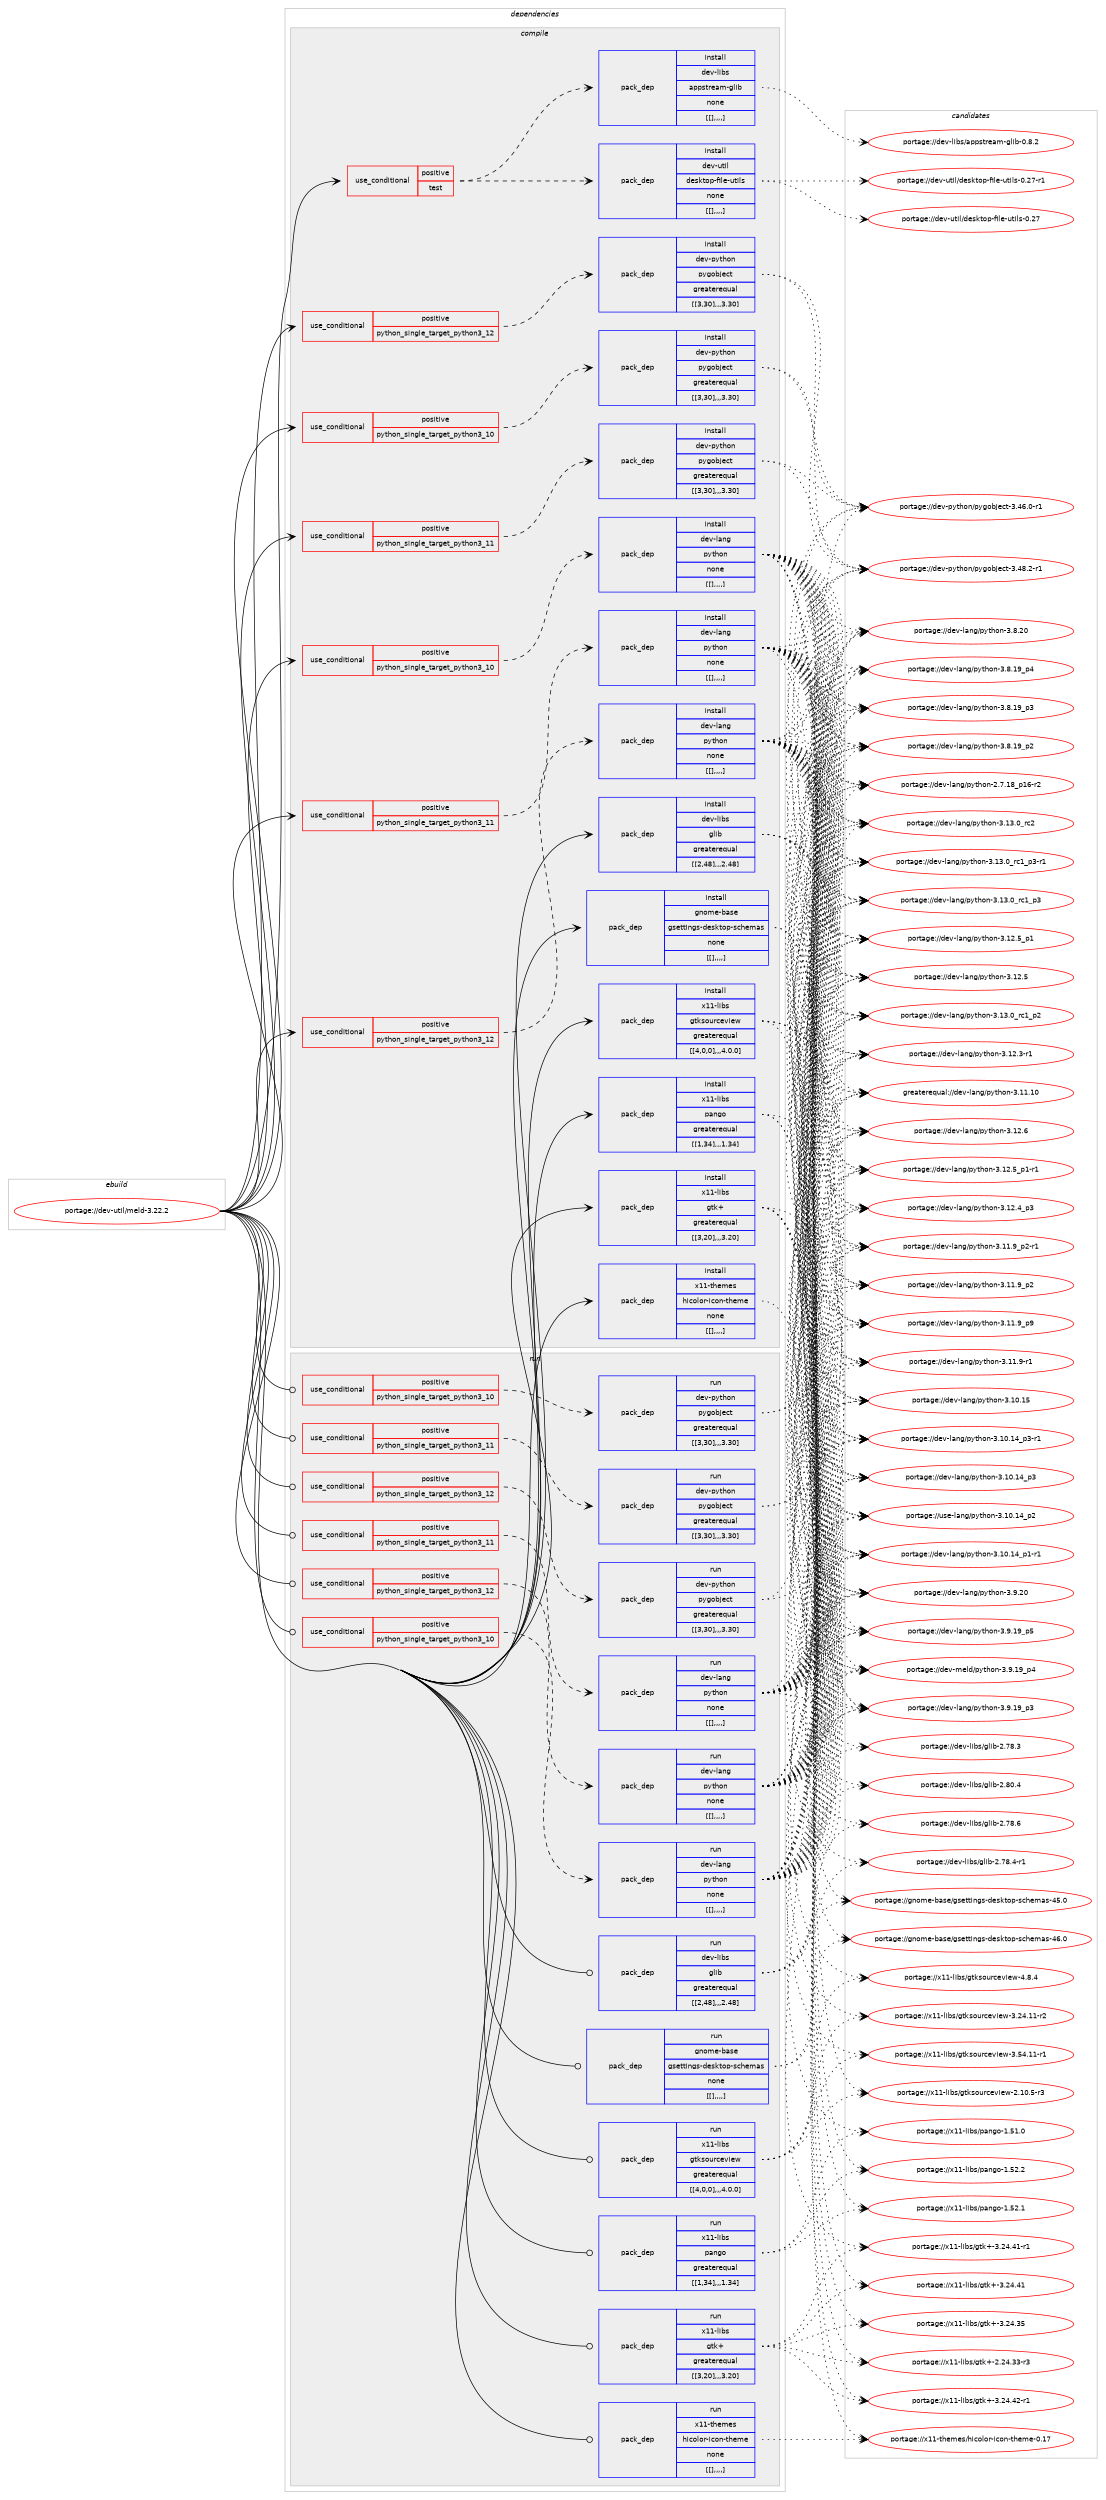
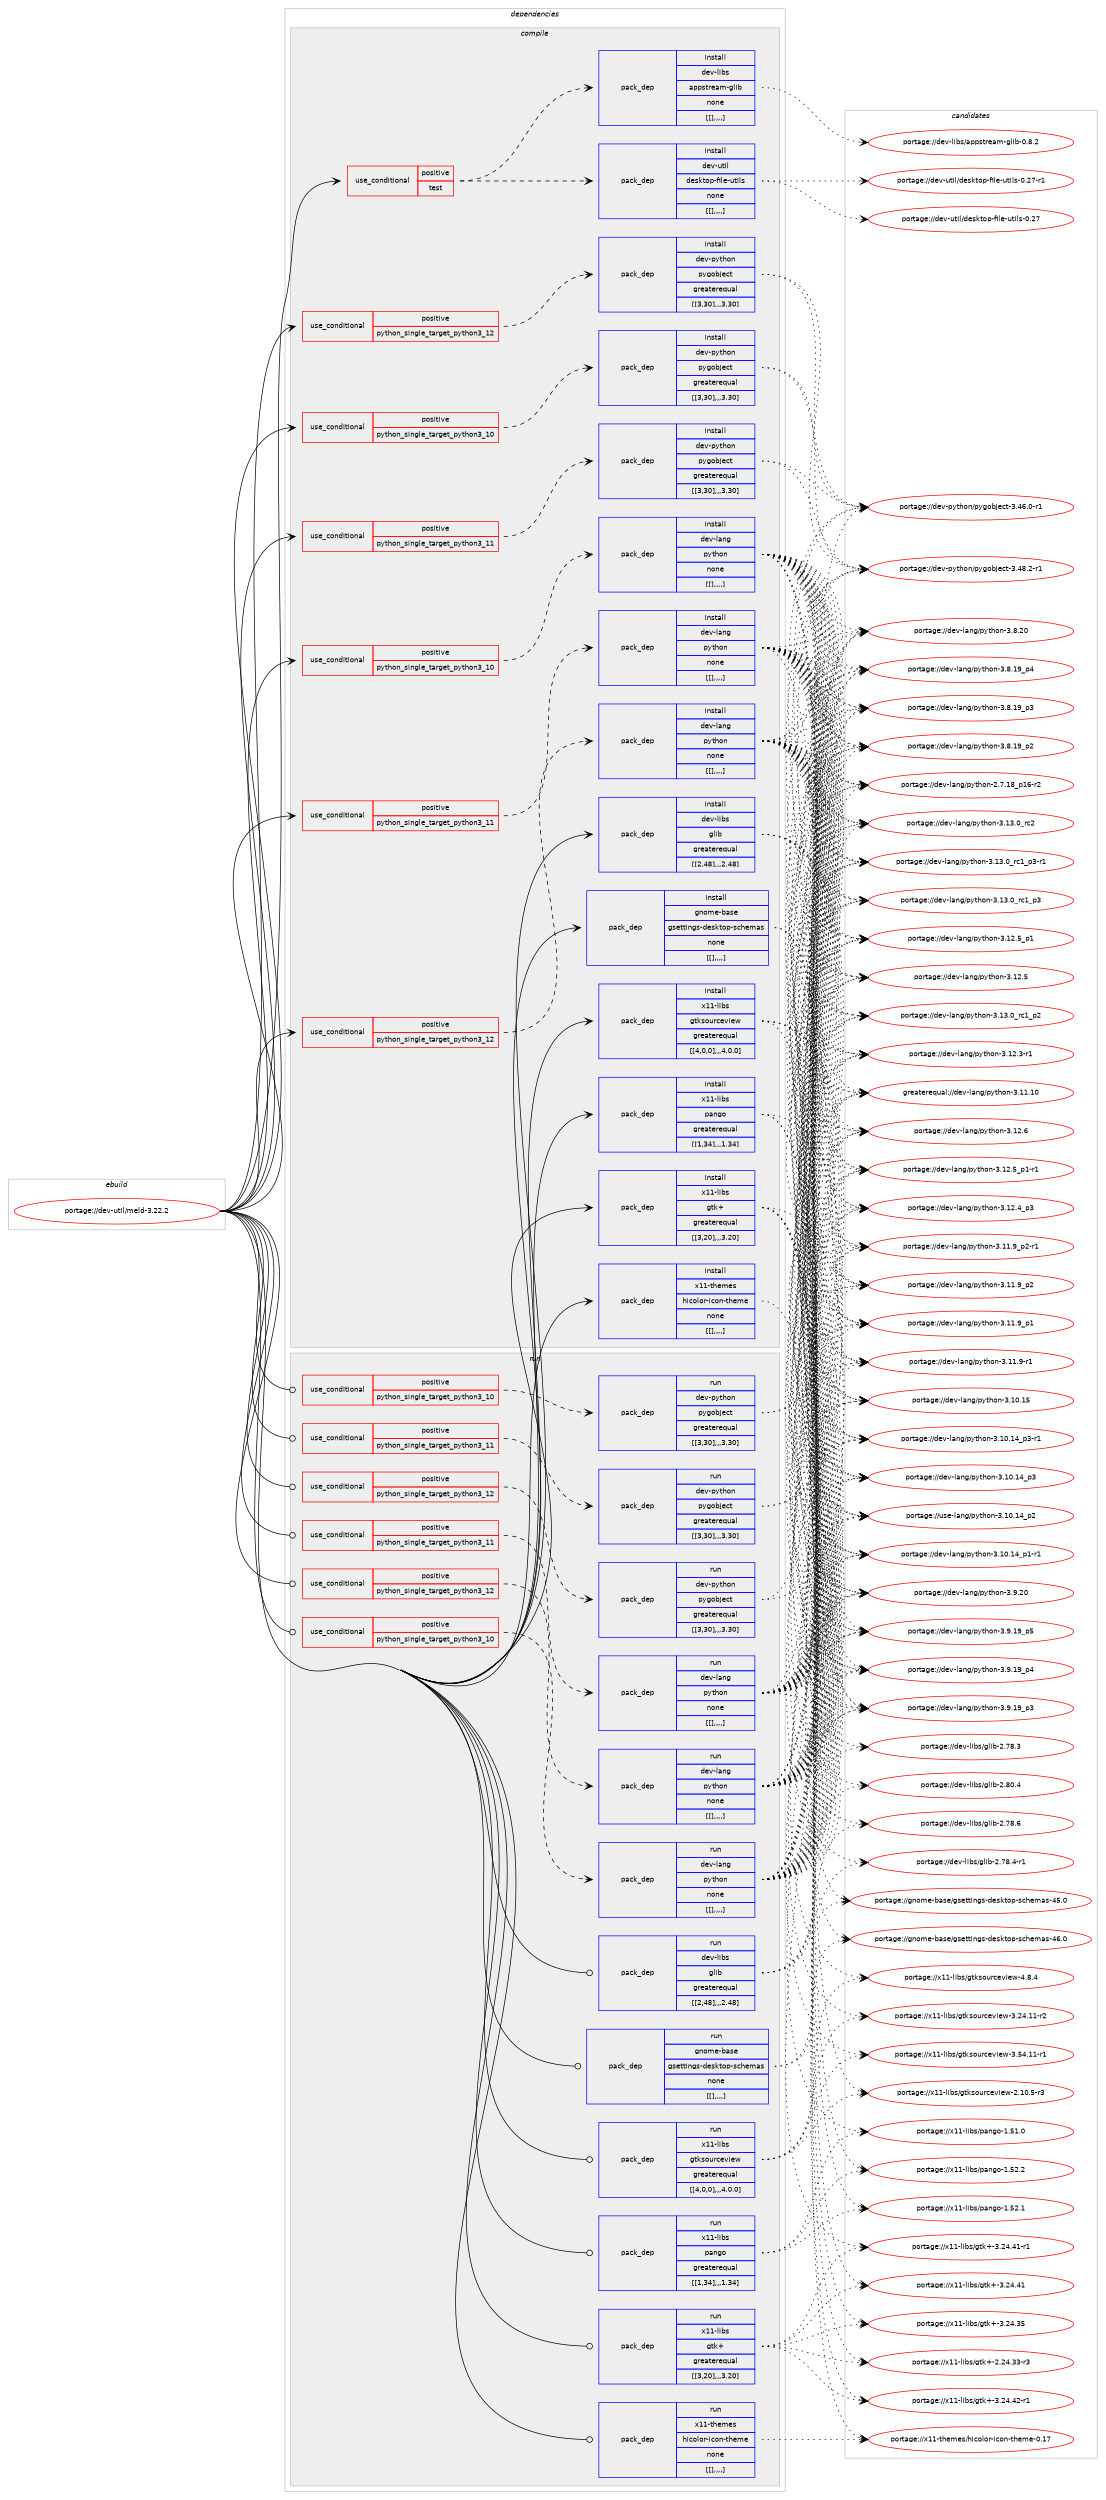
node "portage://dev-lang/python-3.11.9_p9": label "portage://dev-lang/python-3.11.9_p9" -> "portage://dev-lang/python-3.11.9_p1"
node "portage://dev-meld/python-3.9.19_p4": label "portage://dev-meld/python-3.9.19_p4" -> "portage://dev-lang/python-3.9.19_p4"
